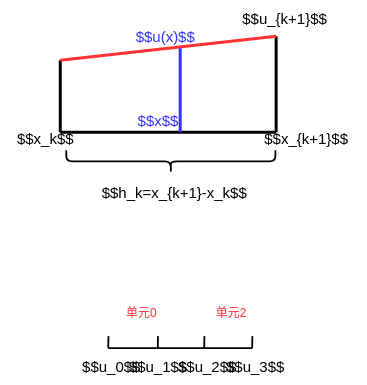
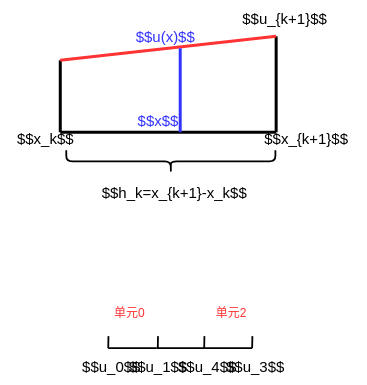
node "单元0": moved (141, 312) -> (129, 312)
node "$$u_2$$": label "$$u_2$$" -> "$$u_4$$"
